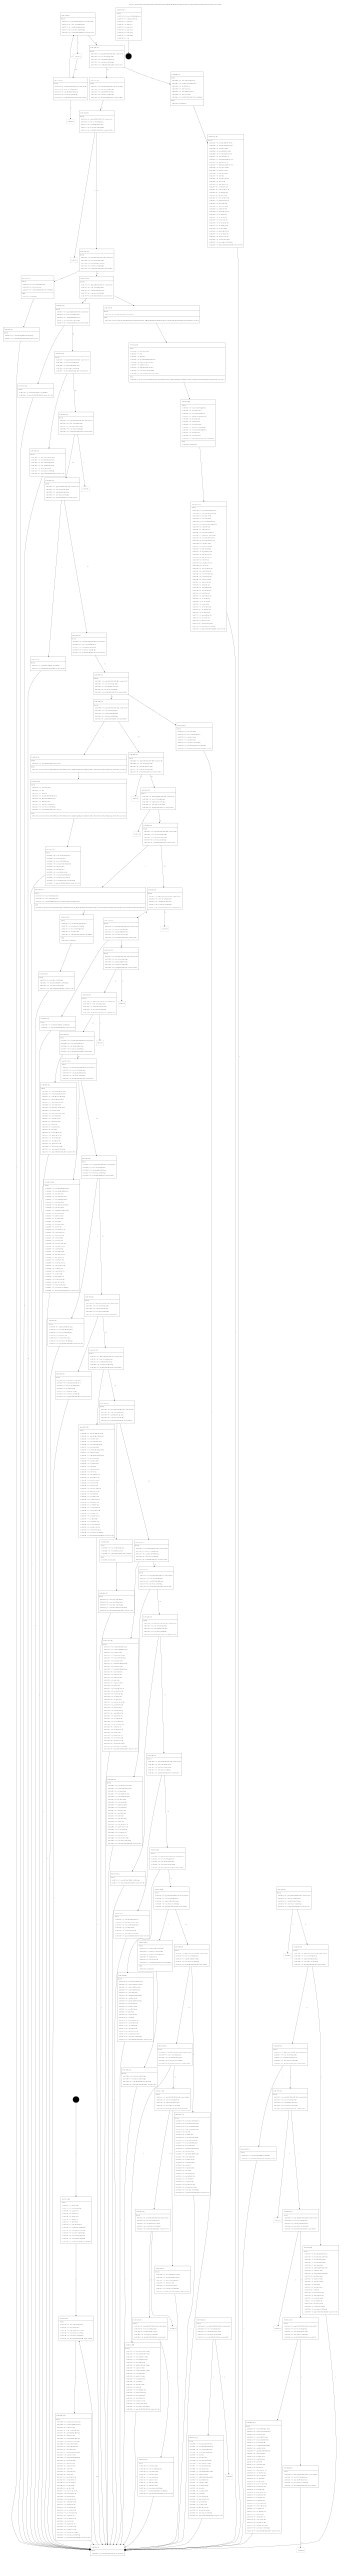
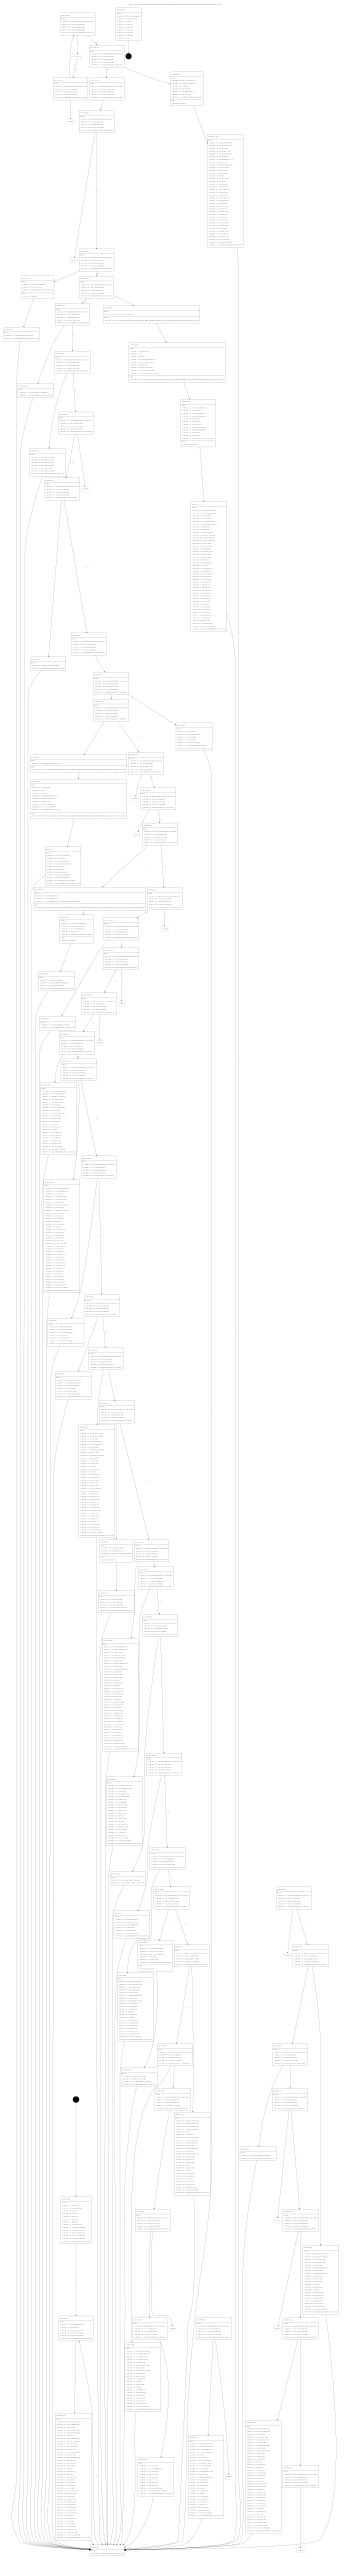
node "0x4022dd [27]": removed
